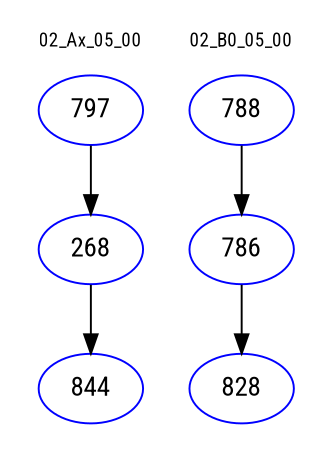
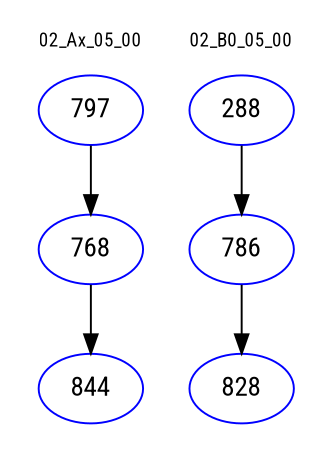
node "788": label "788" -> "288"
node "268": label "268" -> "768"
